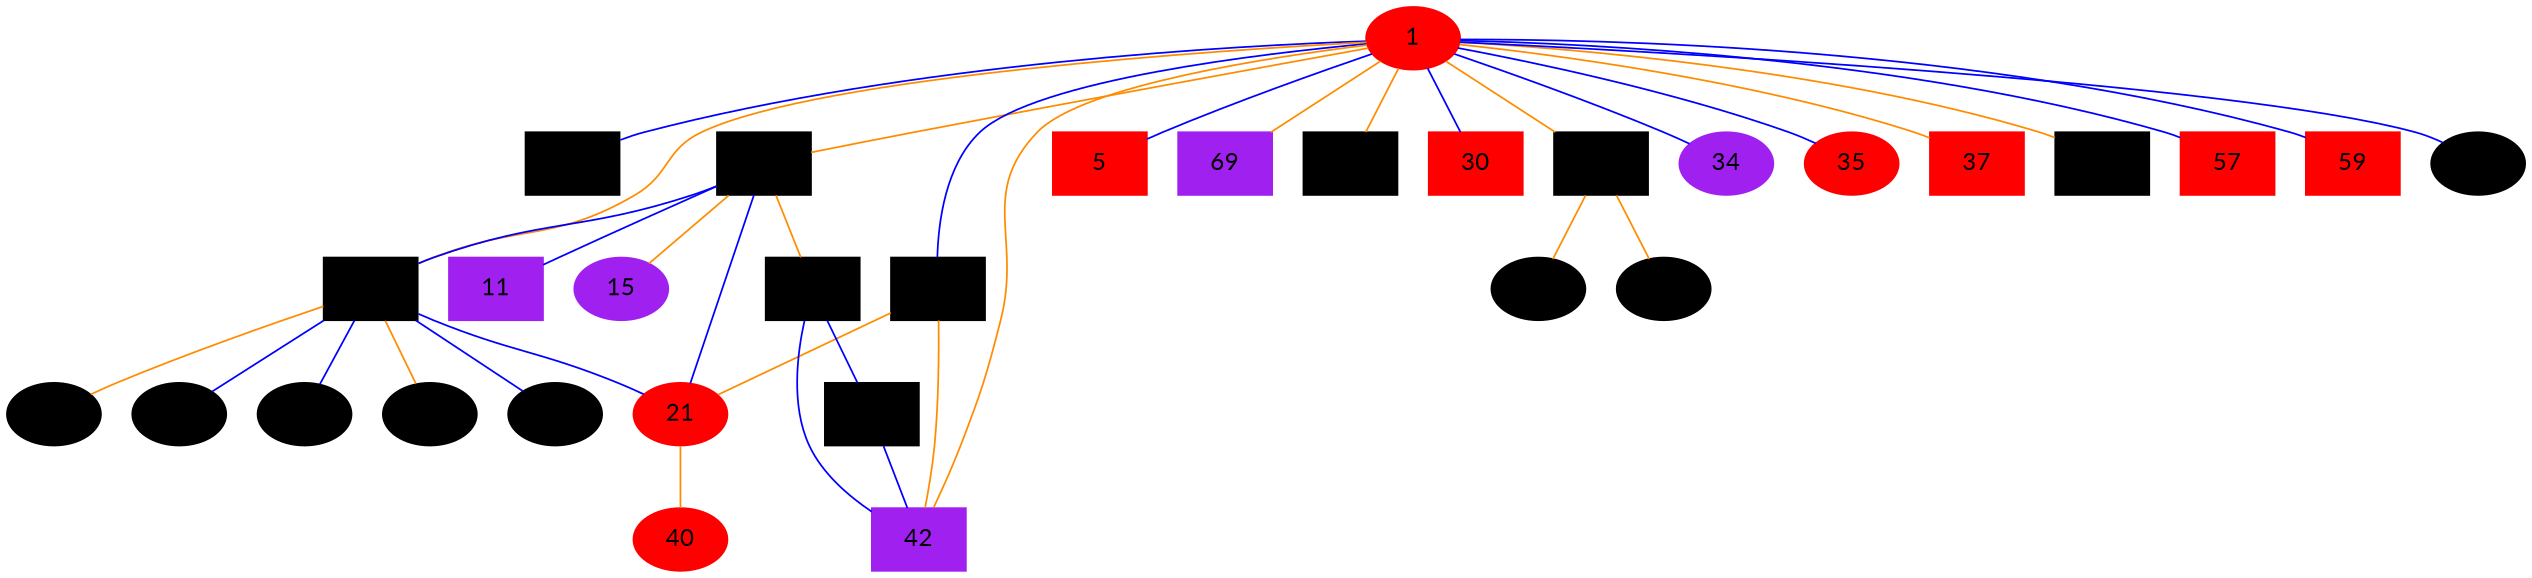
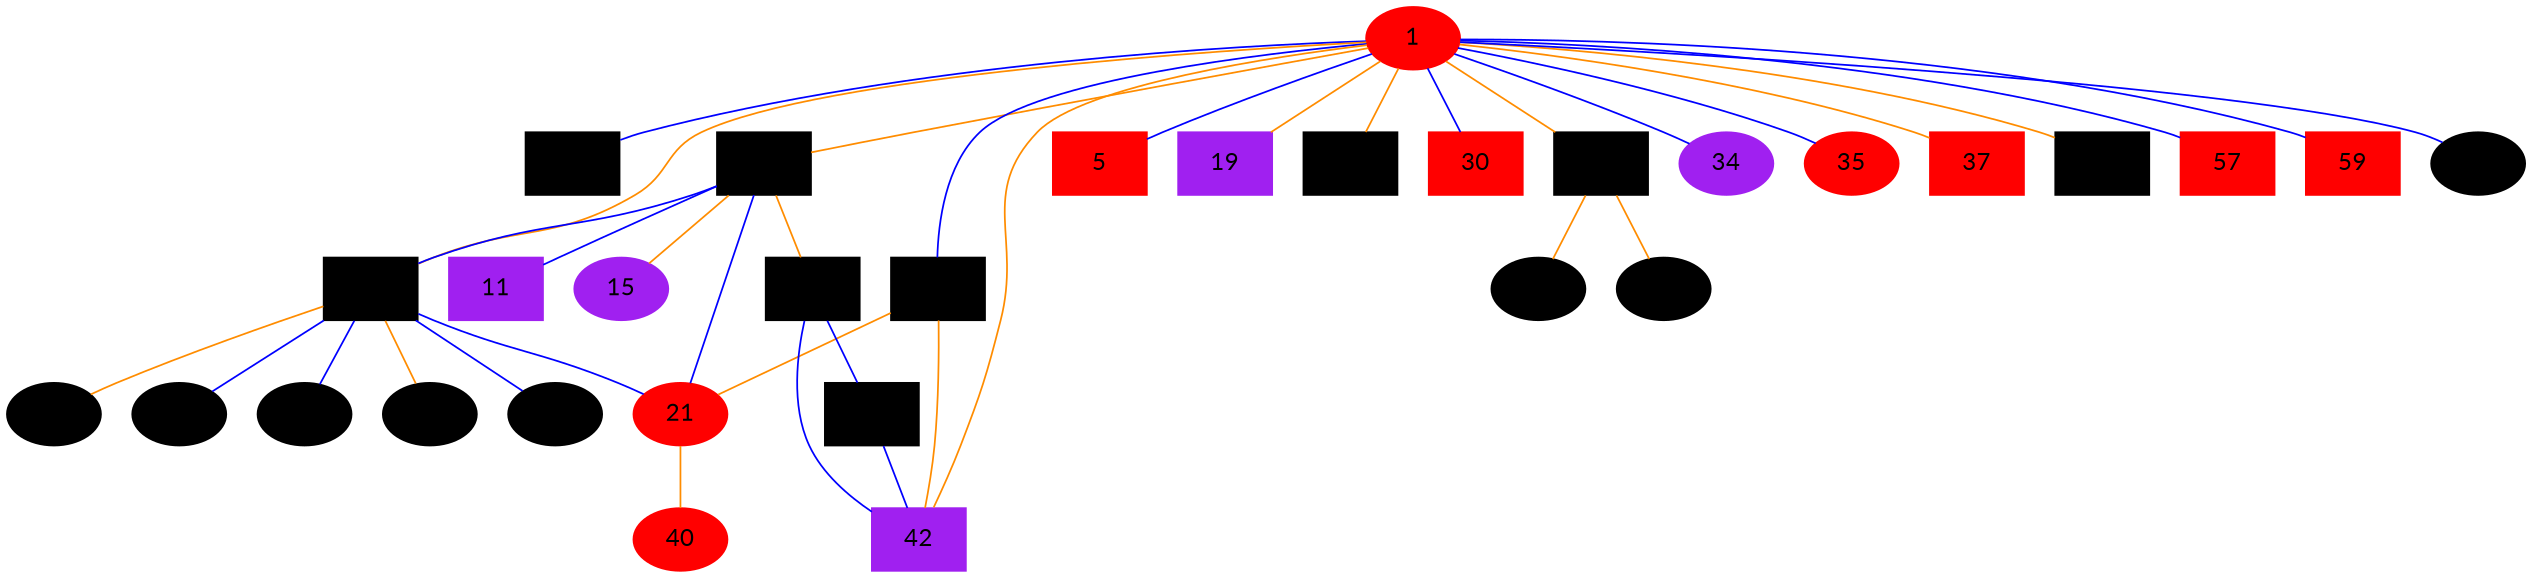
node "69": label "69" -> "19"
